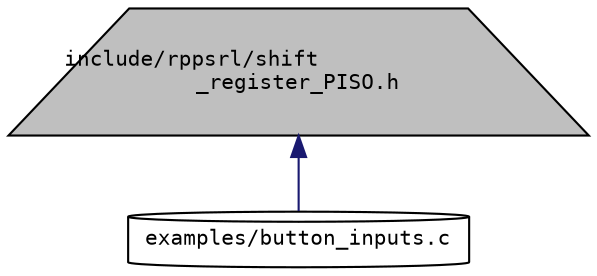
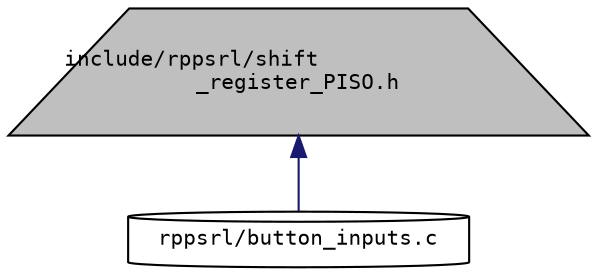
node "examples/button_inputs.c": label "examples/button_inputs.c" -> "rppsrl/button_inputs.c"
